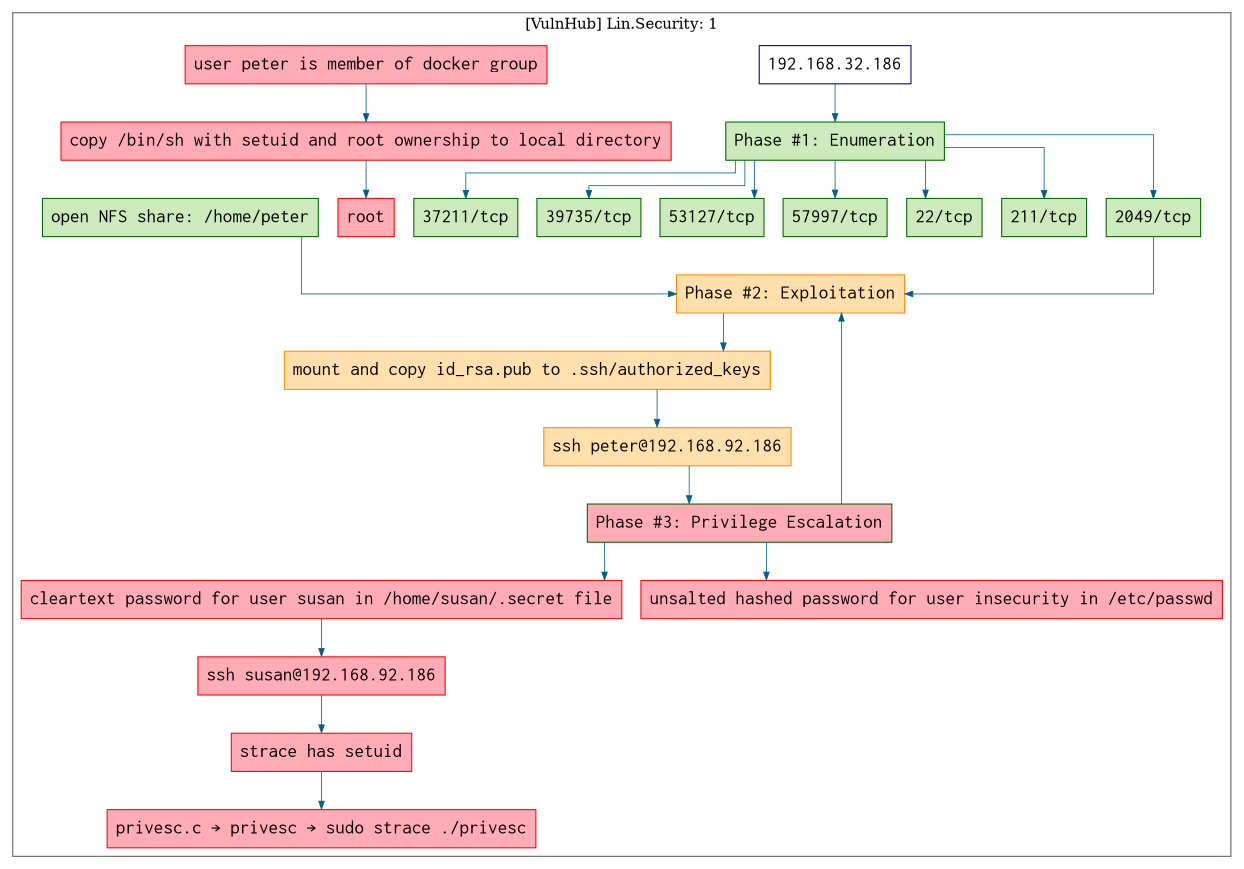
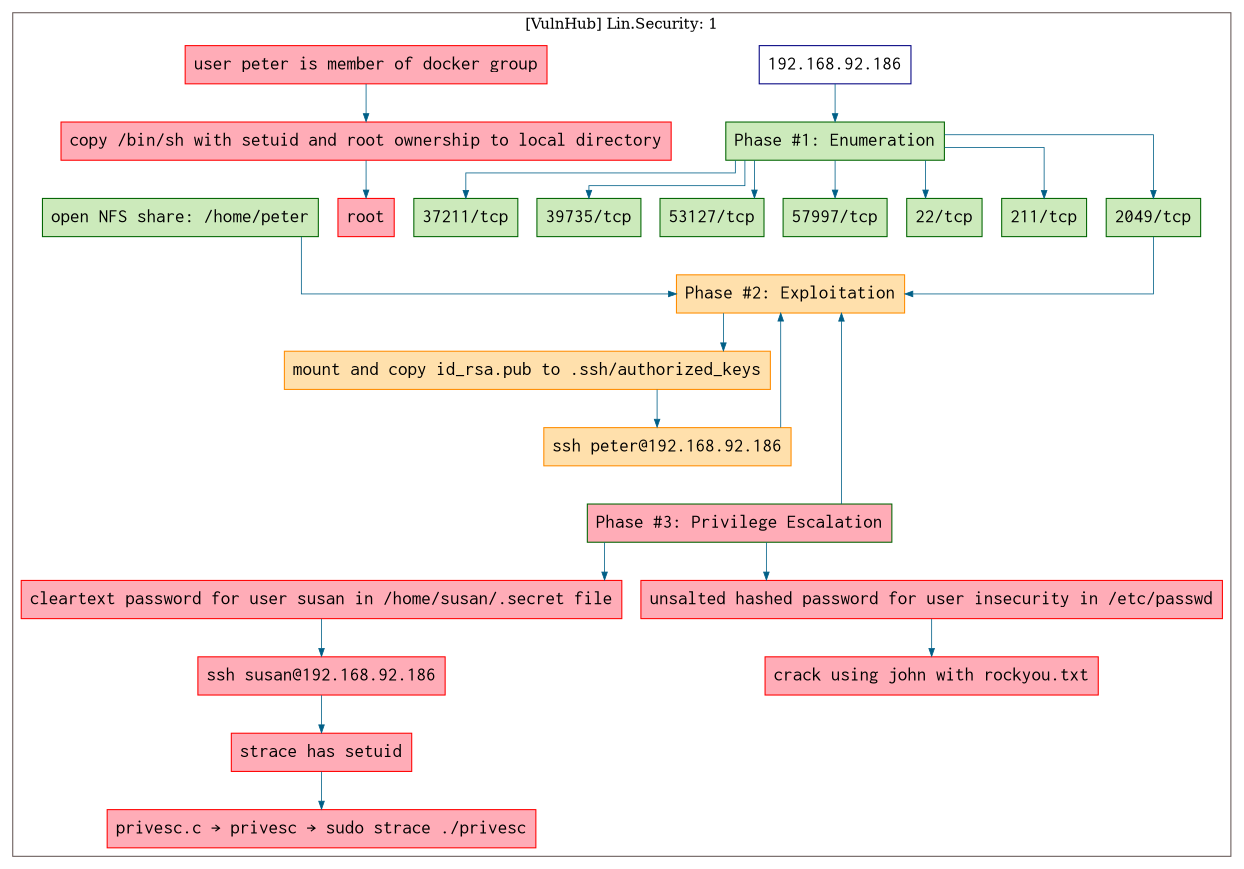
node "192.168.32.186": label "192.168.32.186" -> "192.168.92.186"
edge "ssh peter@192.168.92.186" -> "Phase #3: Privilege Escalation": now "ssh peter@192.168.92.186" -> "Phase #2: Exploitation"
node "crack using john with rockyou.txt": added
